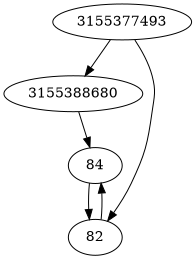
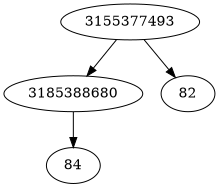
node "3155388680": label "3155388680" -> "3185388680"
edge "84" -> "82": removed
edge "82" -> "84": removed
